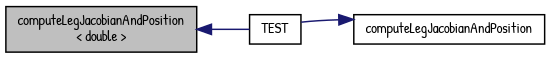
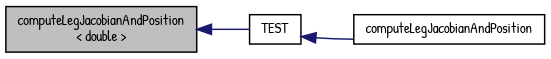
edge "TEST" -> "computeLegJacobianAndPosition": reversed
